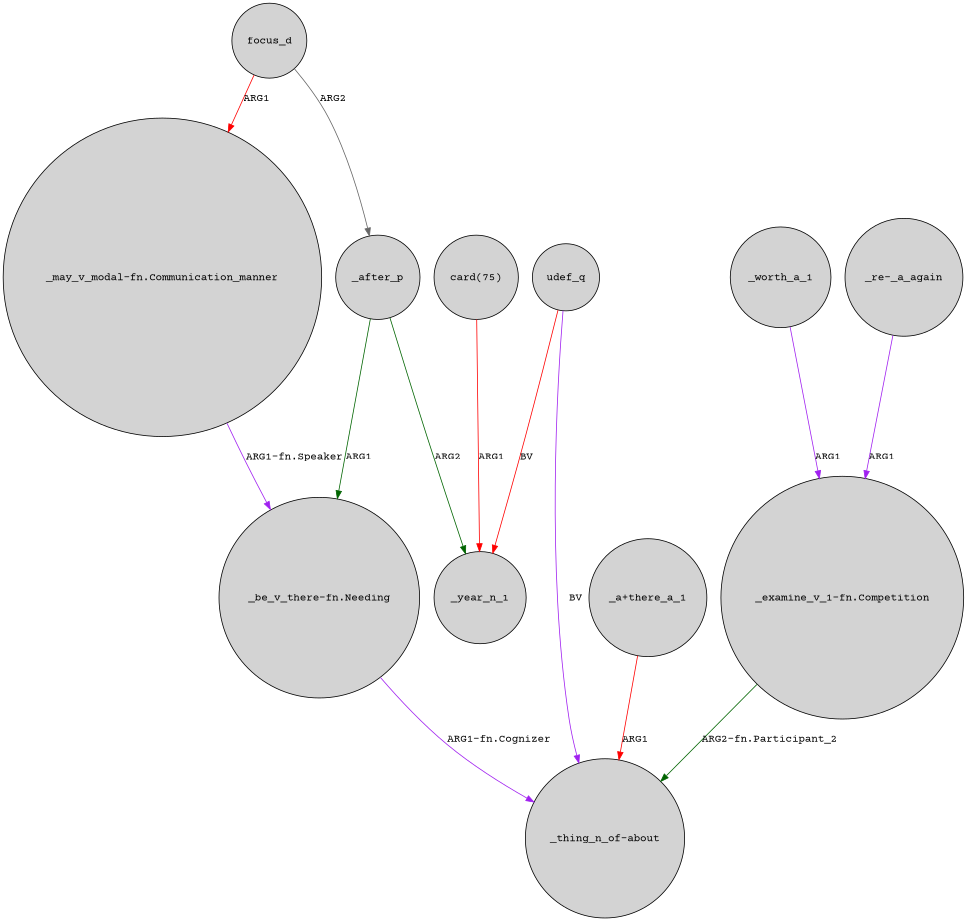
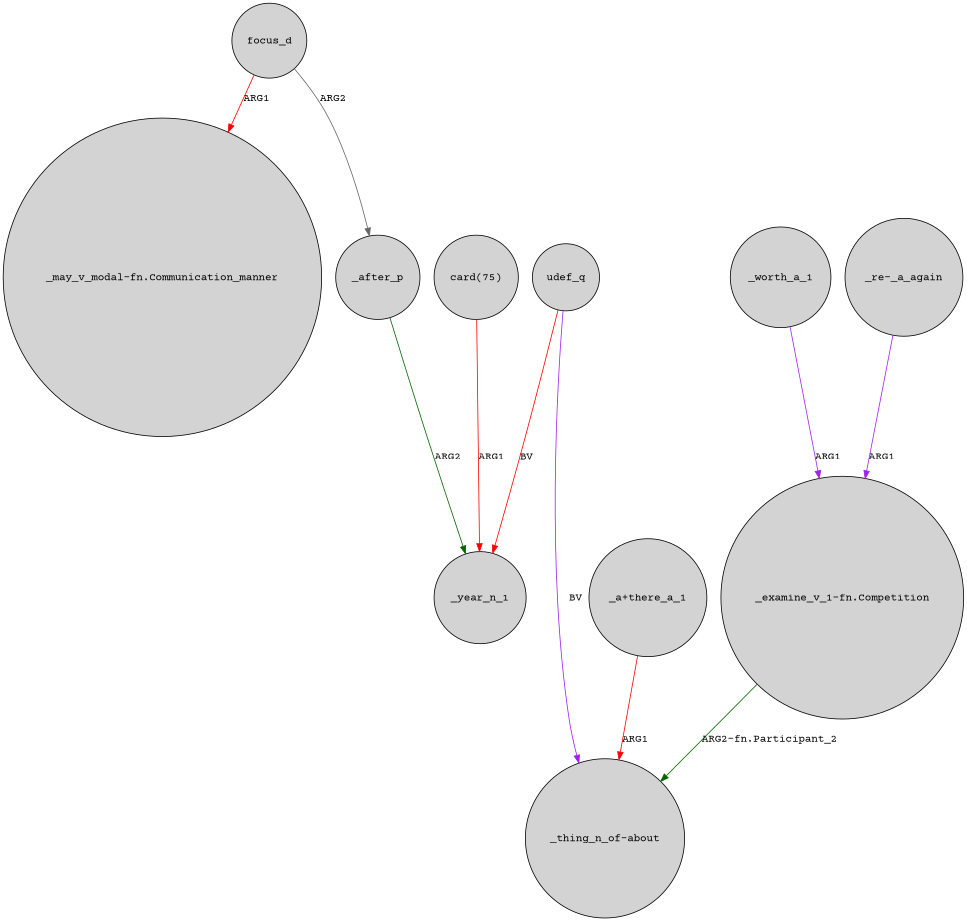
node "_be_v_there-fn.Needing": removed
